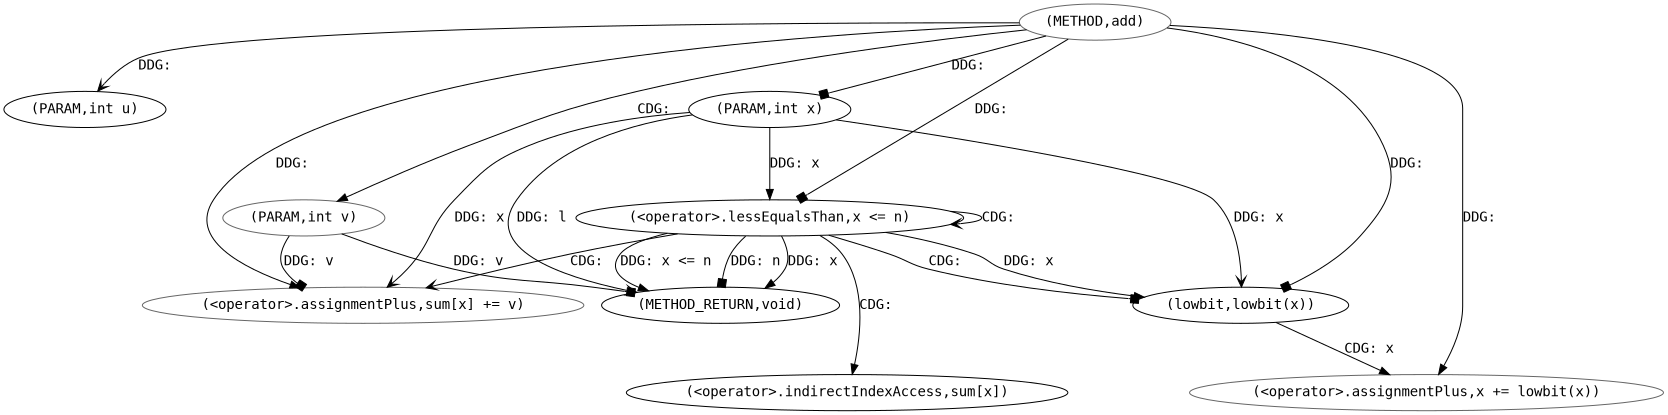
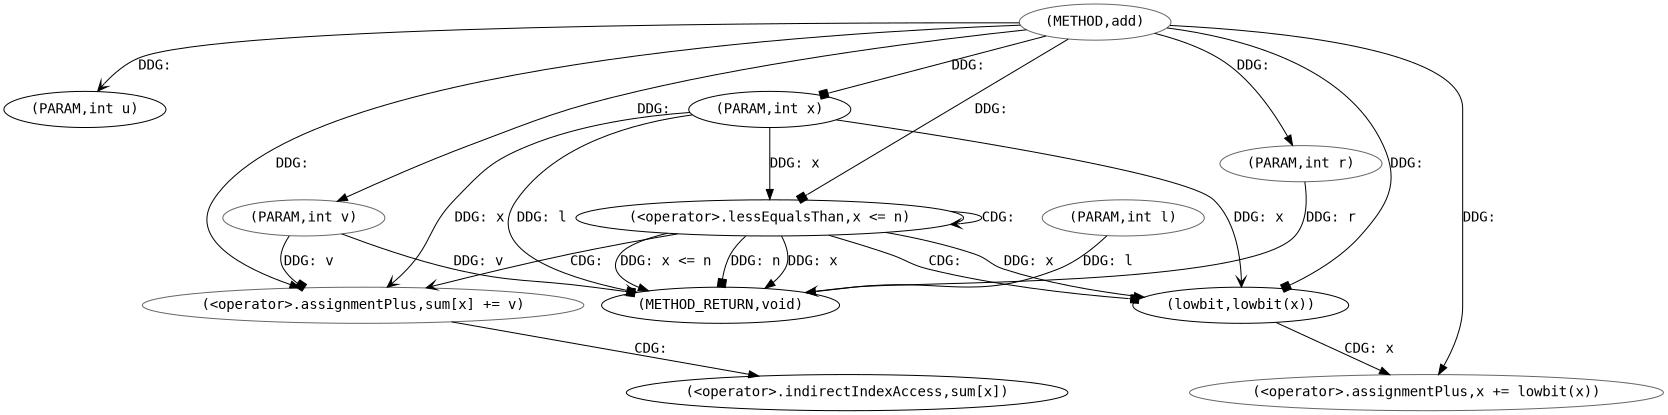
edge "(METHOD,add)" -> "(PARAM,int v)": label "CDG: " -> "DDG: "
node "(PARAM,int r)": added
node "(PARAM,int l)": added
edge "(<operator>.lessEqualsThan,x <= n)" -> "(<operator>.indirectIndexAccess,sum[x])": now "(<operator>.assignmentPlus,sum[x] += v)" -> "(<operator>.indirectIndexAccess,sum[x])"
